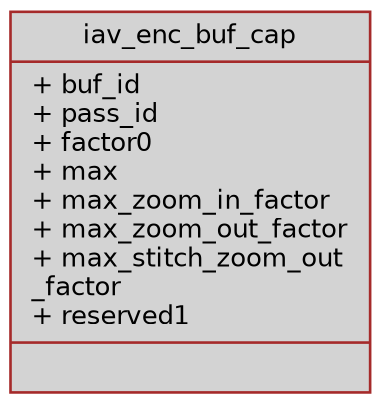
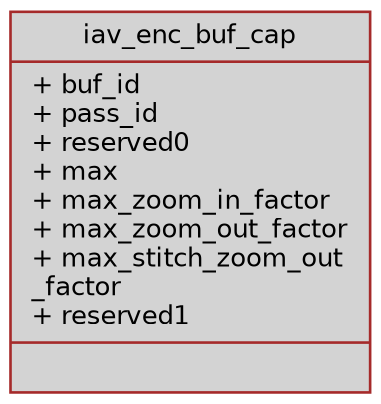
node "iav_enc_buf_cap": text "+ factor0" -> "+ reserved0"
